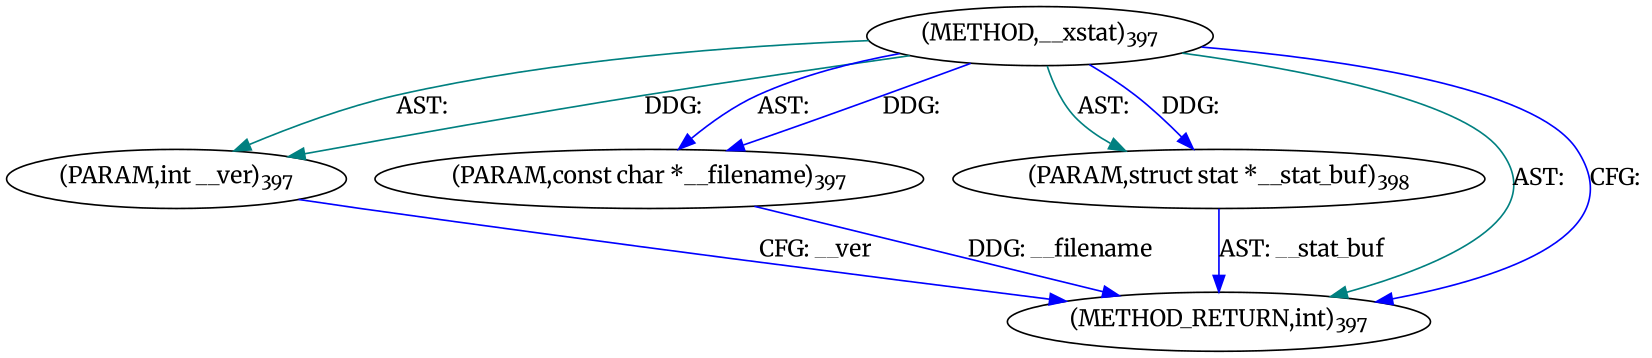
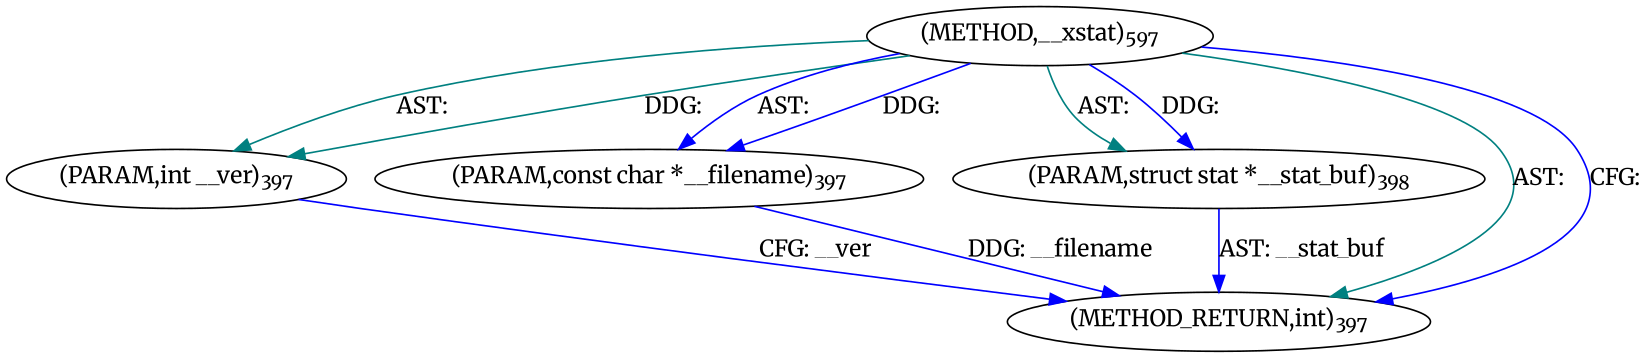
node "(METHOD,__xstat)": text "397" -> "597"
